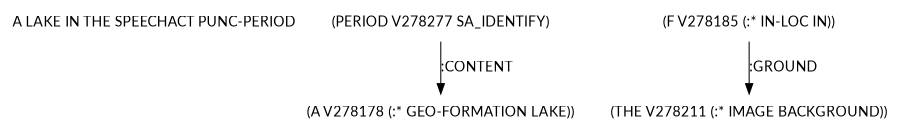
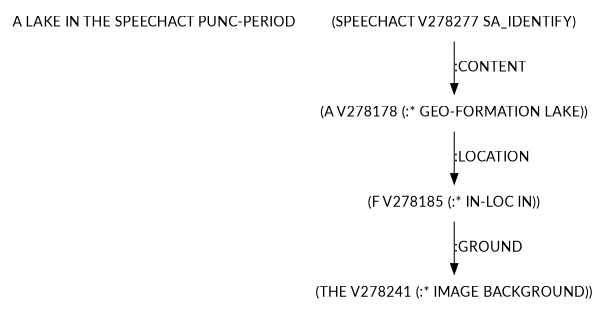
node "(PERIOD V278277 SA_IDENTIFY)": label "(PERIOD V278277 SA_IDENTIFY)" -> "(SPEECHACT V278277 SA_IDENTIFY)"
node "(THE V278211 (:* IMAGE BACKGROUND))": label "(THE V278211 (:* IMAGE BACKGROUND))" -> "(THE V278241 (:* IMAGE BACKGROUND))"
edge "(A V278178 (:* GEO-FORMATION LAKE))" -> "(F V278185 (:* IN-LOC IN))": added, label ":LOCATION"
